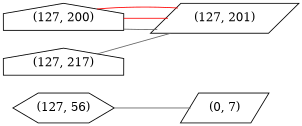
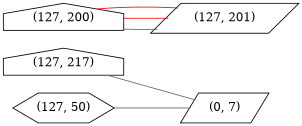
edge "(127, 201)" -- "(127, 217)": now "(0, 7)" -- "(127, 217)"
node "(127, 56)": label "(127, 56)" -> "(127, 50)"
